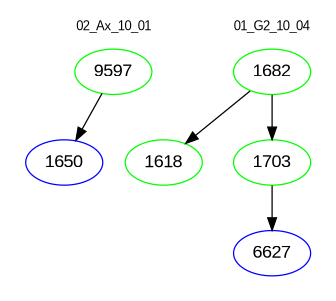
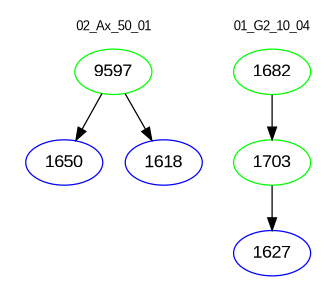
cluster "02_Ax_10_01": label "02_Ax_10_01" -> "02_Ax_50_01"
edge "1682" -> "1618": now "9597" -> "1618"
node "1618": color green -> blue
node "6627": label "6627" -> "1627"
